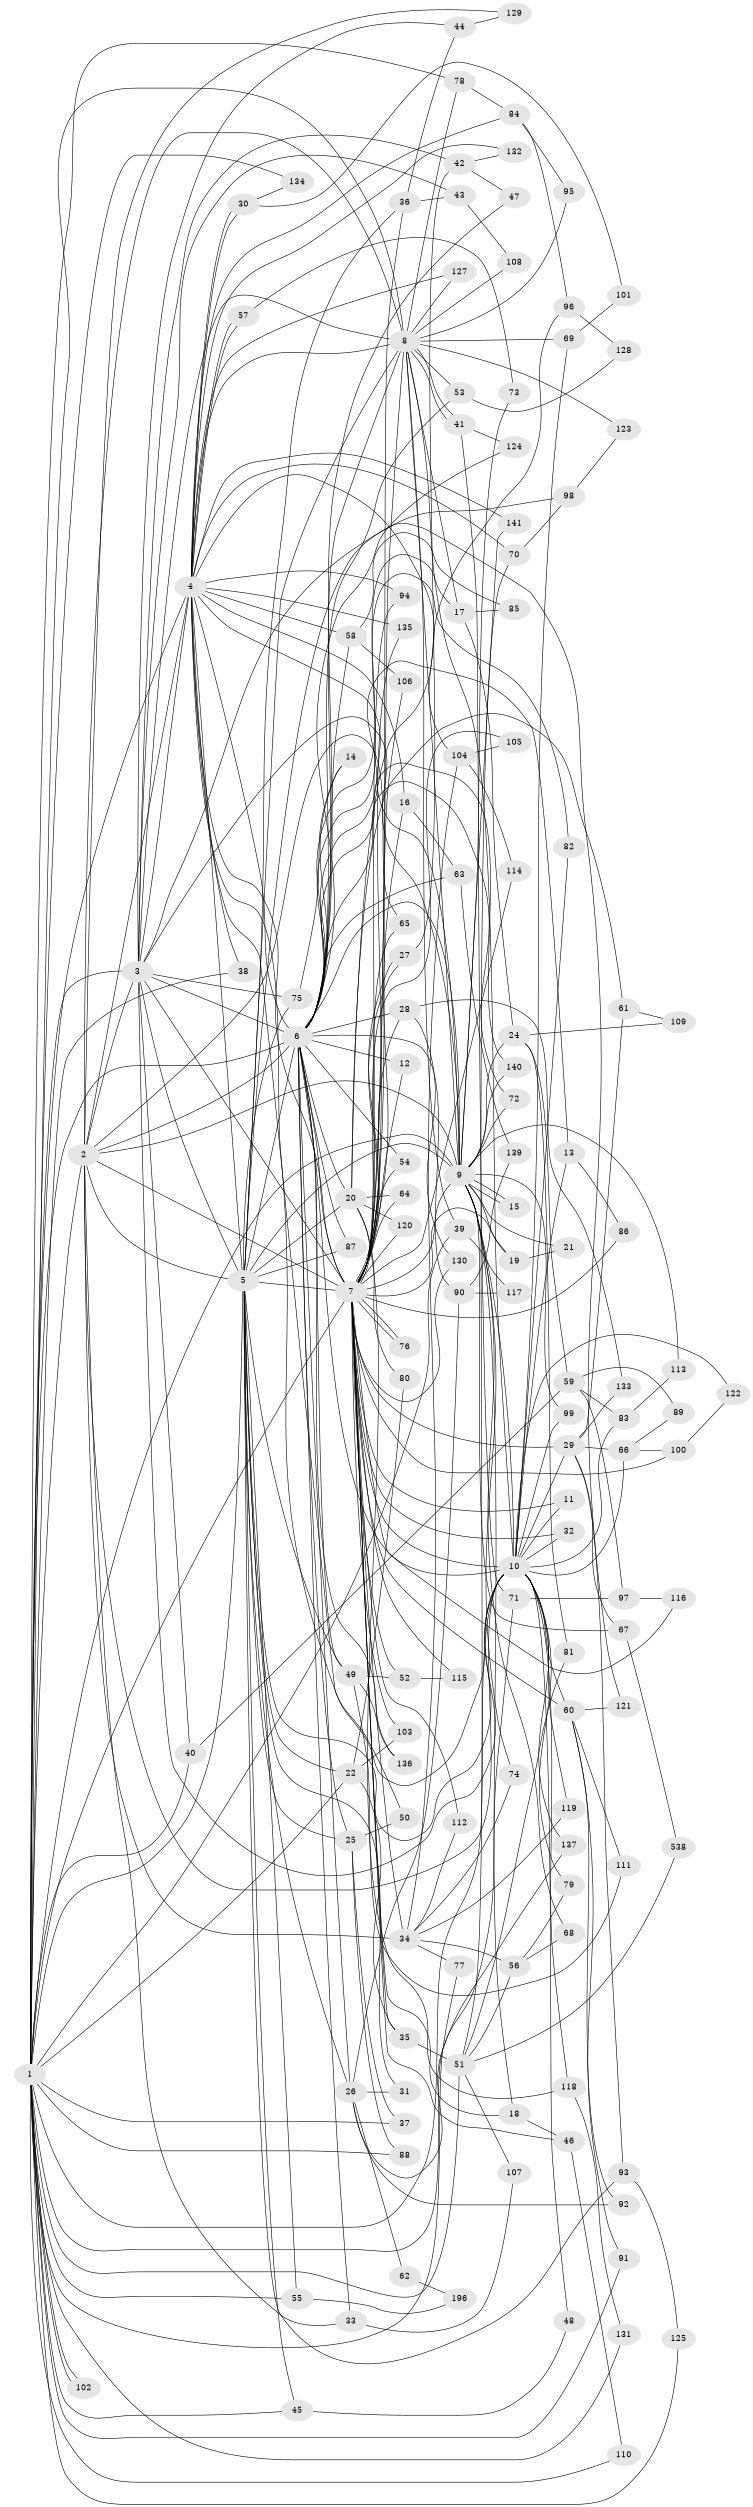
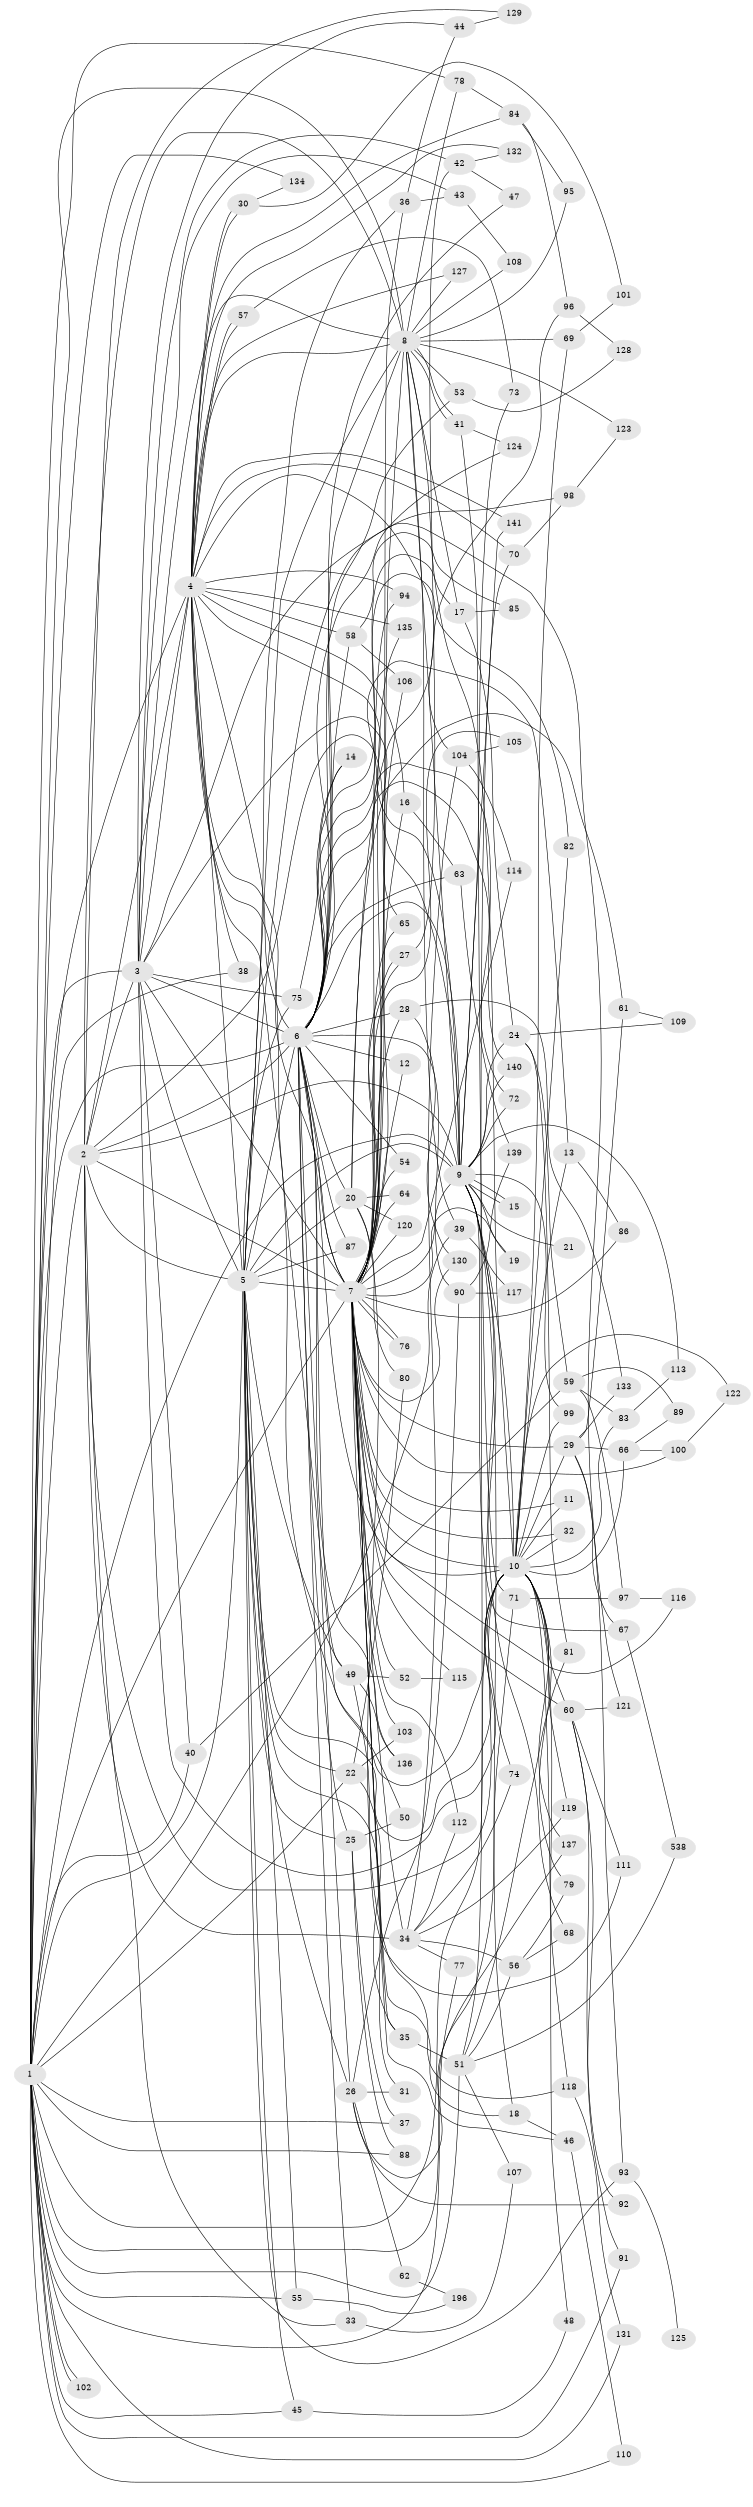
edge "21" -- "19": removed
edge "1" -- "125": removed
